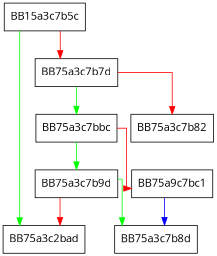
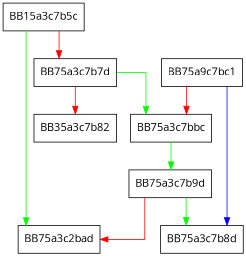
node "BB75a3c7b82": label "BB75a3c7b82" -> "BB35a3c7b82"
edge "BB75a3c7bbc" -> "BB75a9c7bc1": reversed
